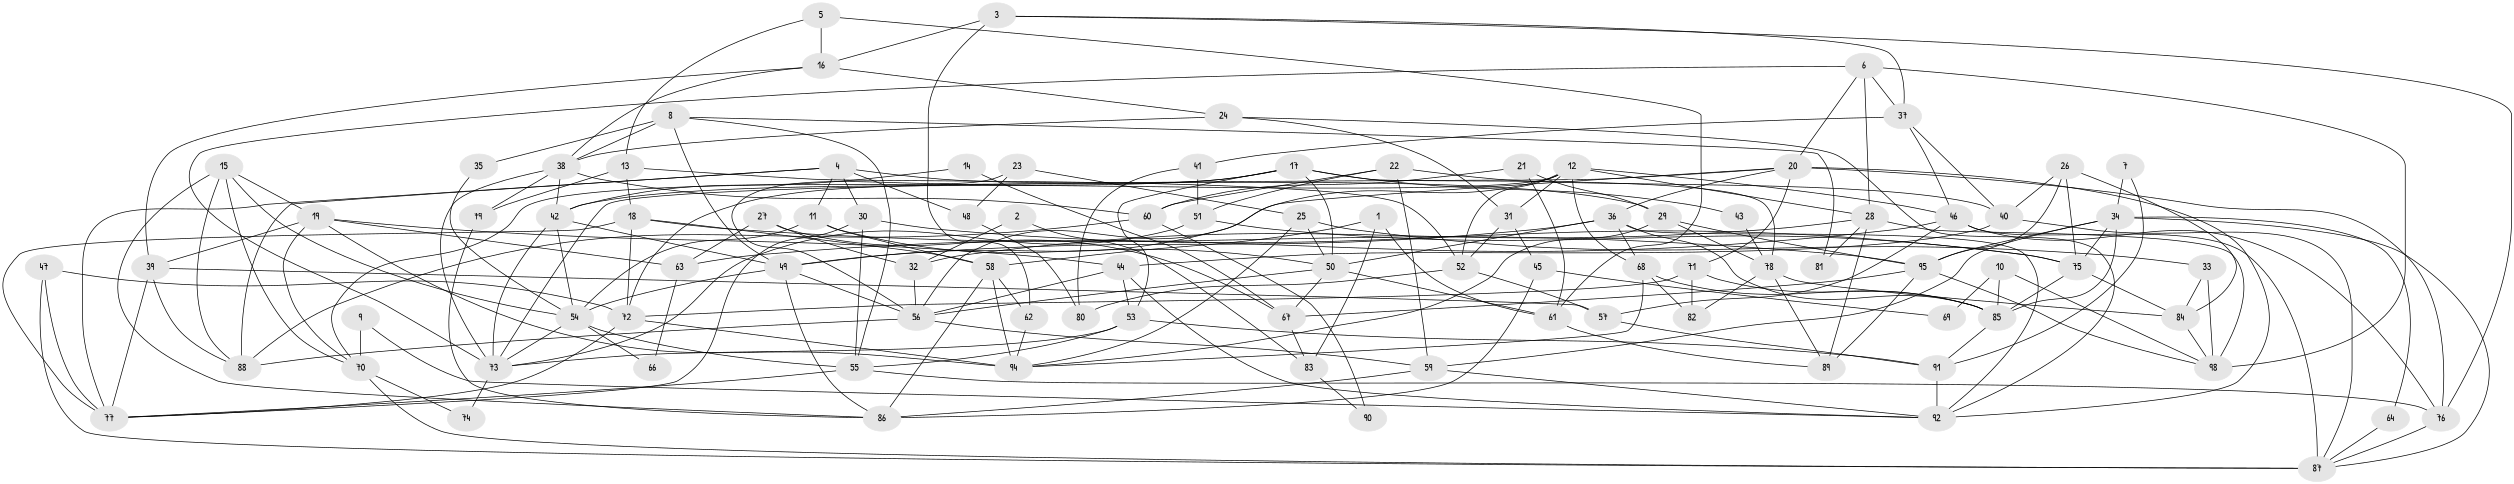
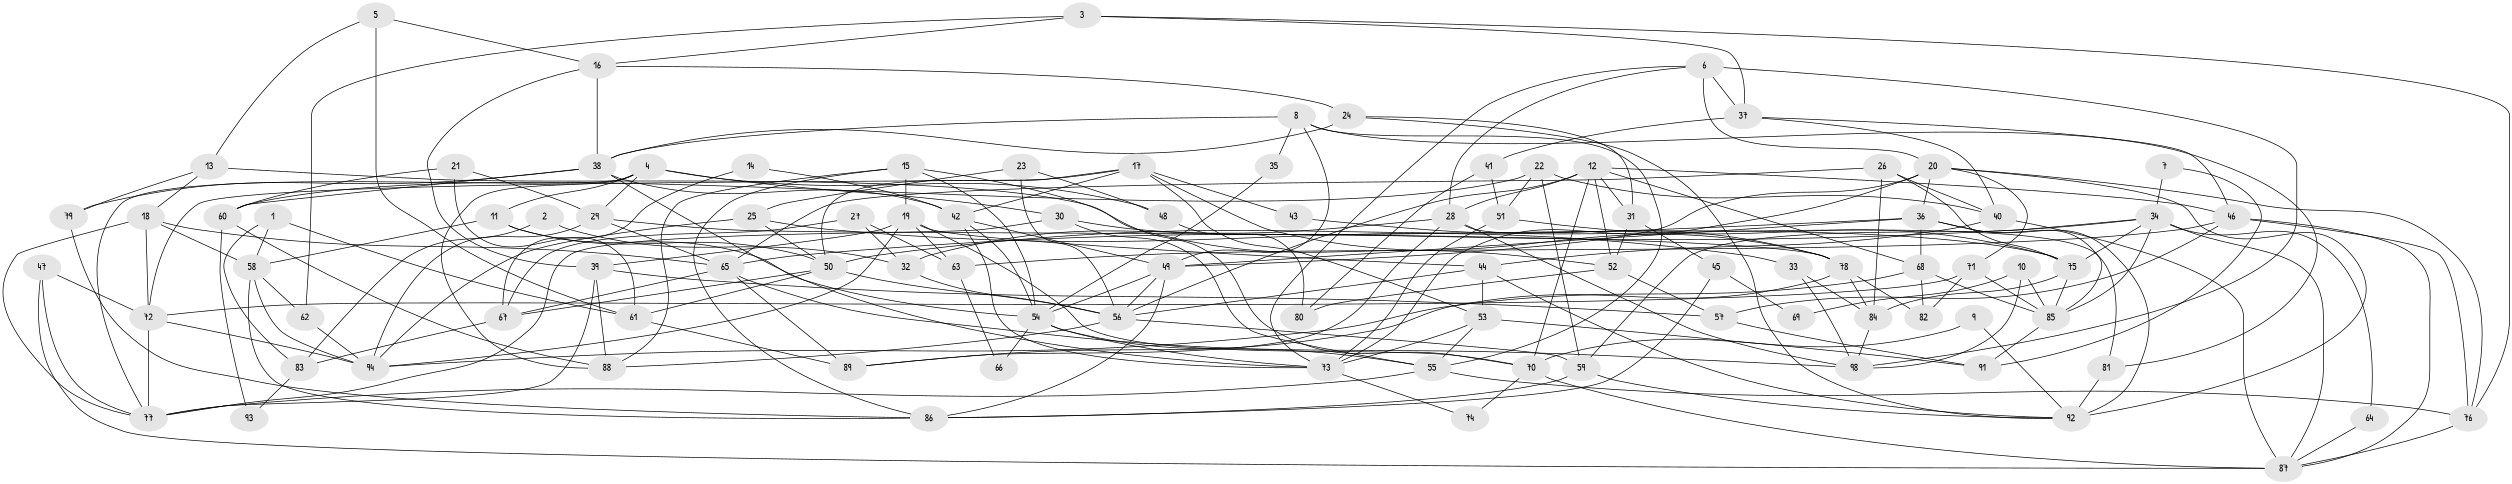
node "95": label "95" -> "65"
edge "91" -- "92": now "81" -- "92"
node "90": label "90" -> "93"
